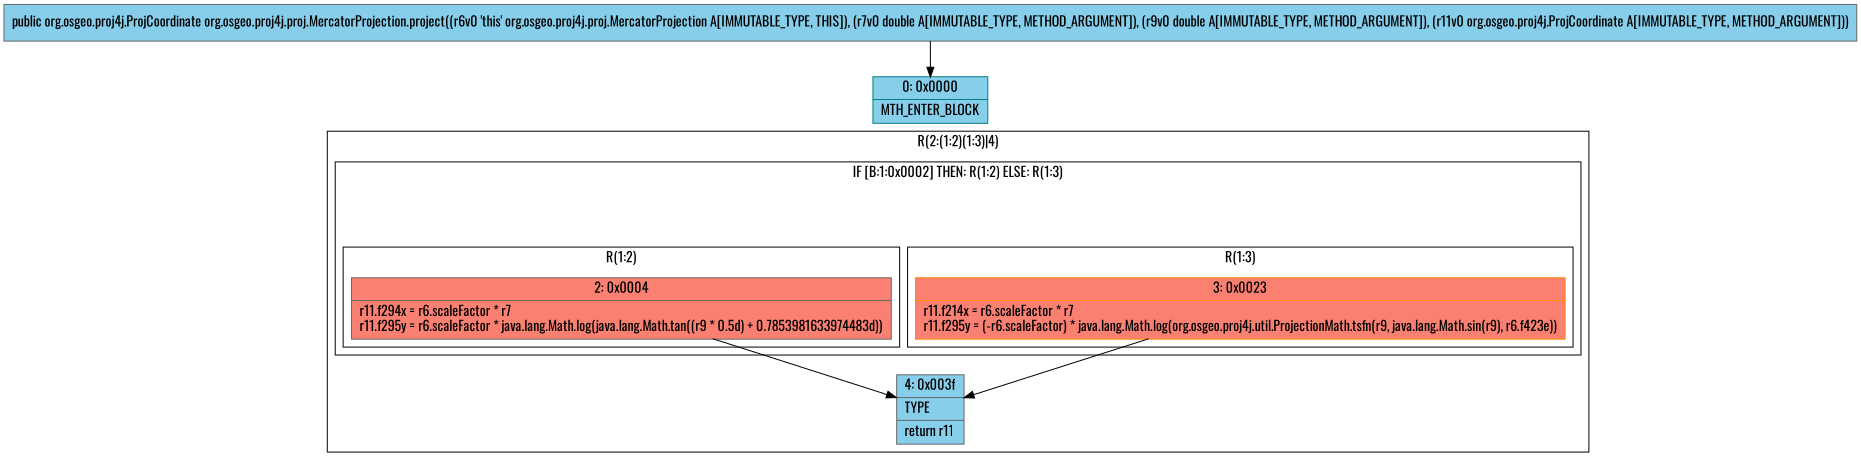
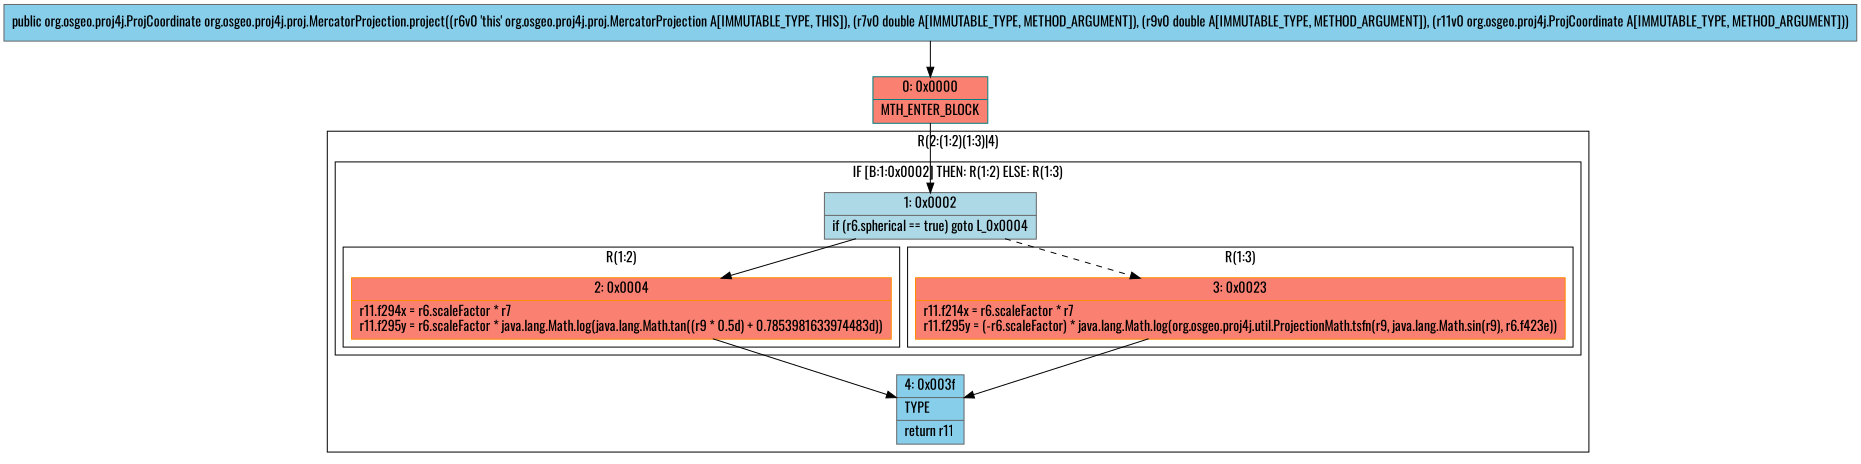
node "0: 0x0000": fillcolor skyblue -> salmon
node "1: 0x0002": added
node "2: 0x0004": color gray40 -> darkorange
